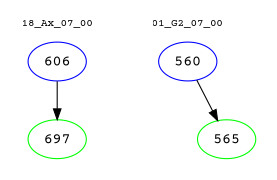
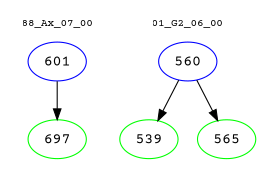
cluster "18_Ax_07_00": label "18_Ax_07_00" -> "88_Ax_07_00"
cluster "01_G2_07_00": label "01_G2_07_00" -> "01_G2_06_00"
node "606": label "606" -> "601"
node "539": added
